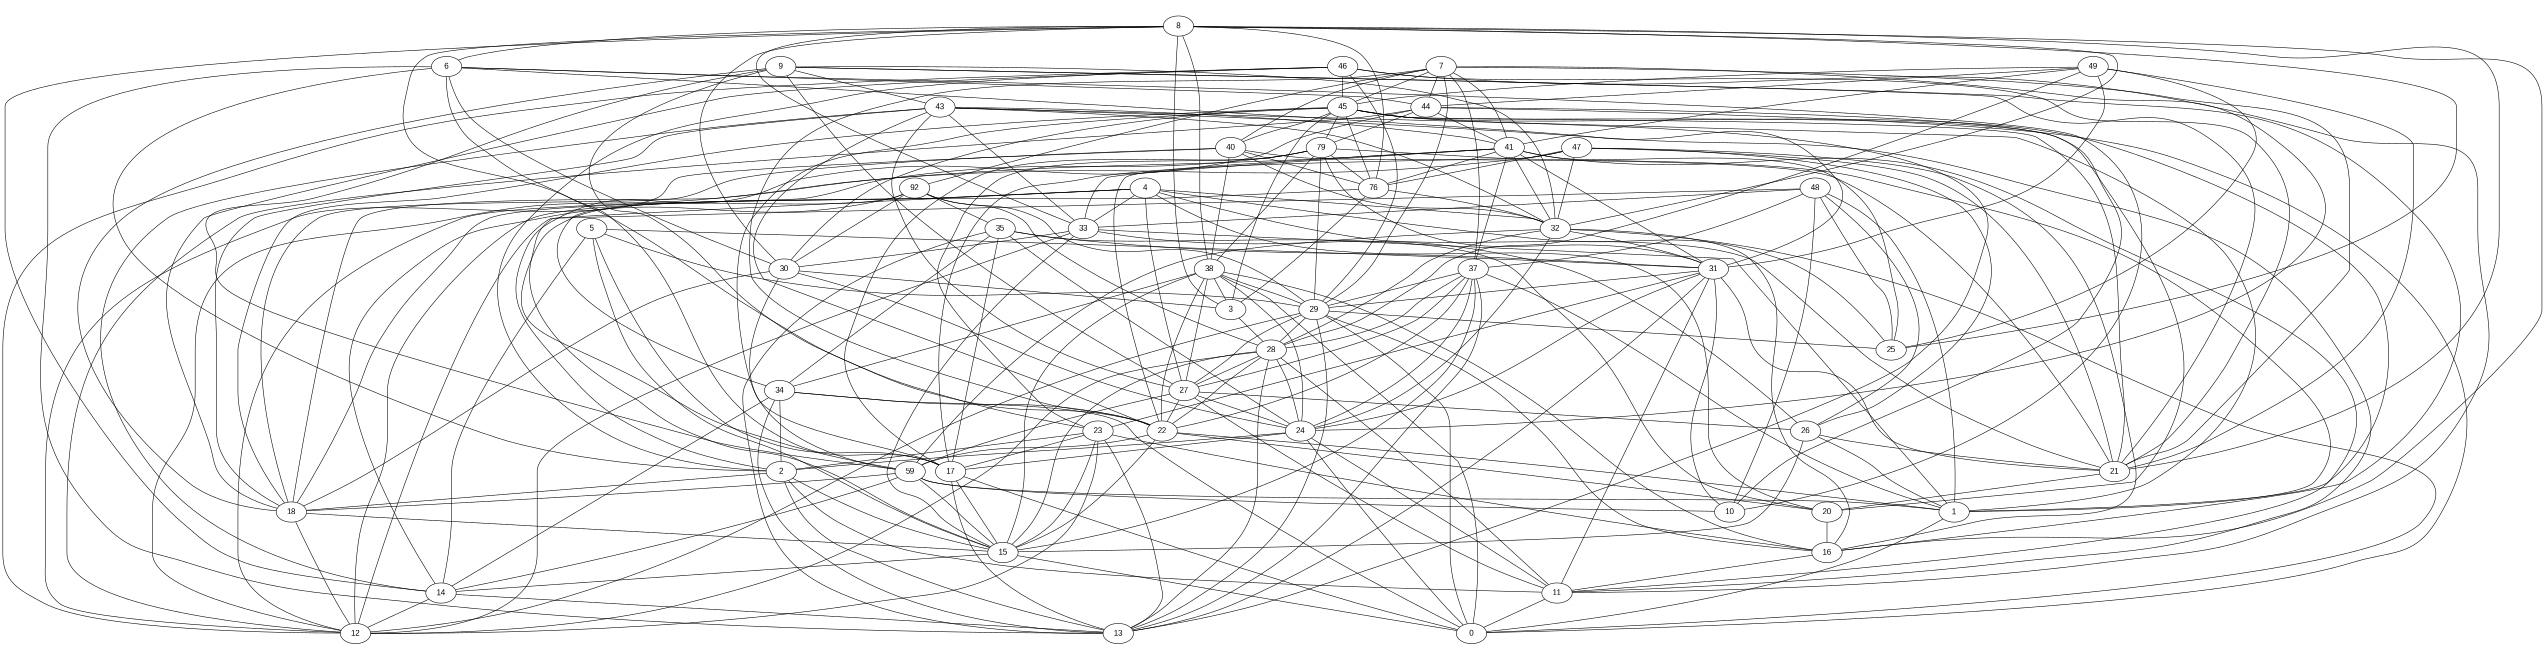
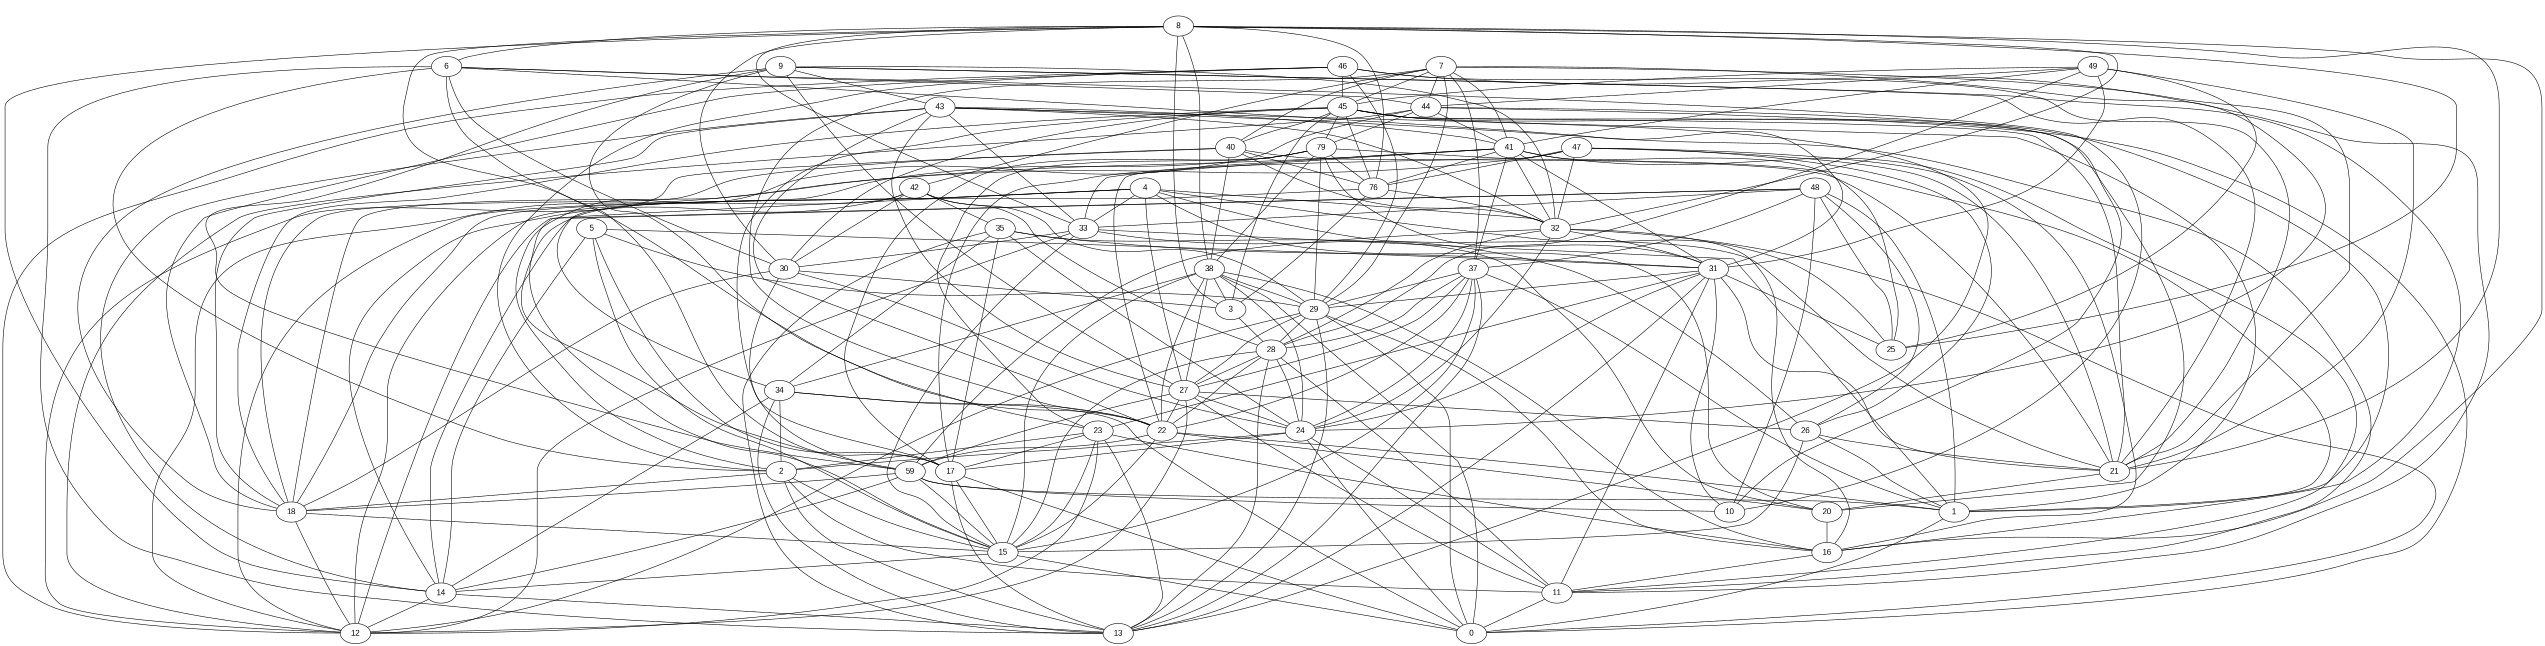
node "92": label "92" -> "42"
edge "48" -- "14": added
edge "29" -- "25": now "31" -- "25"
edge "28" -- "12": now "27" -- "12"
